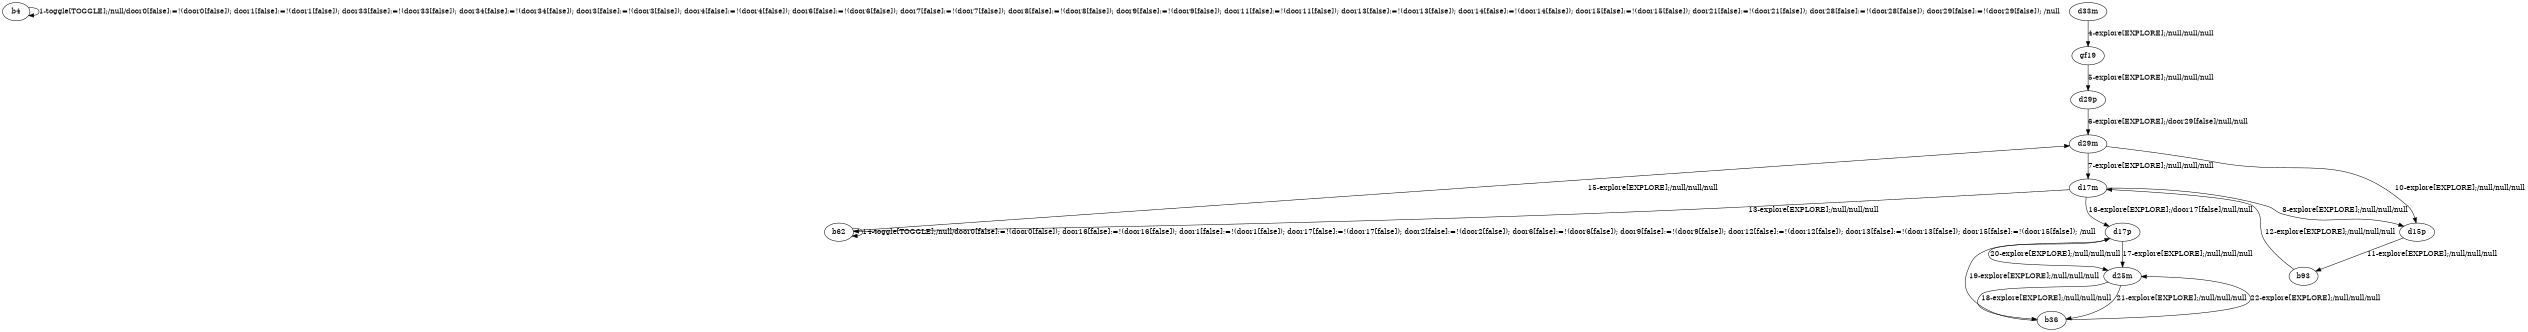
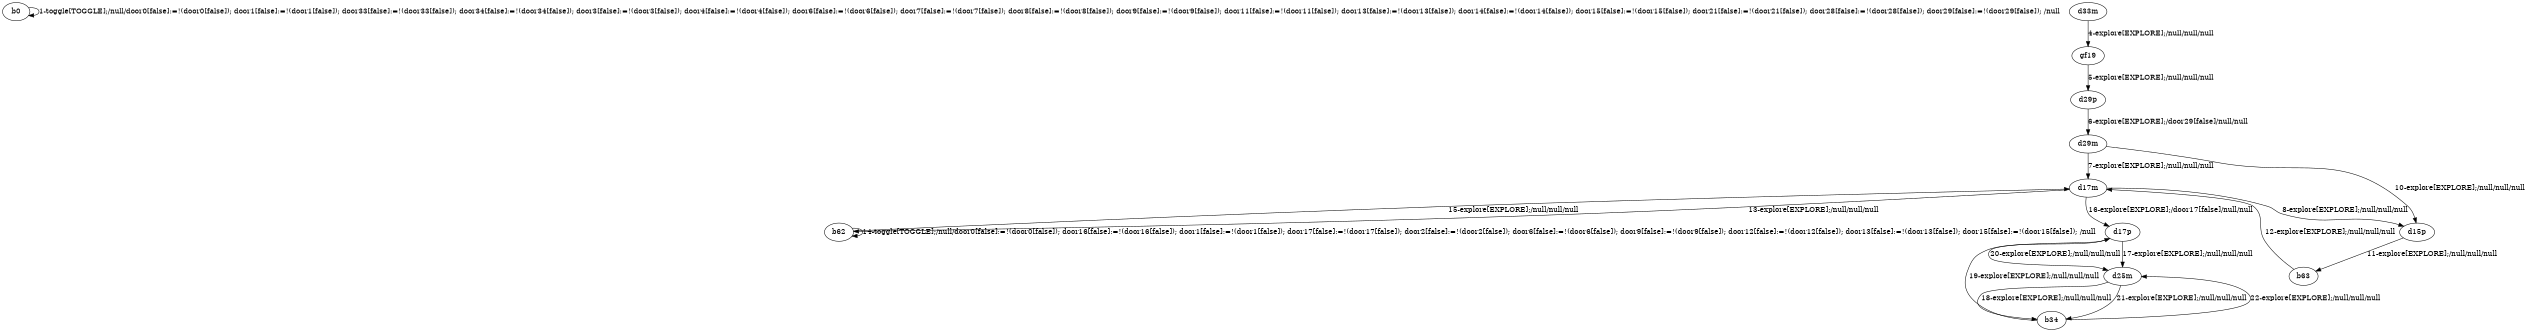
node "b4": label "b4" -> "b0"
edge "b62" -> "d29m": now "b62" -> "d17m"
node "b93": label "b93" -> "b63"
node "b36": label "b36" -> "b34"
